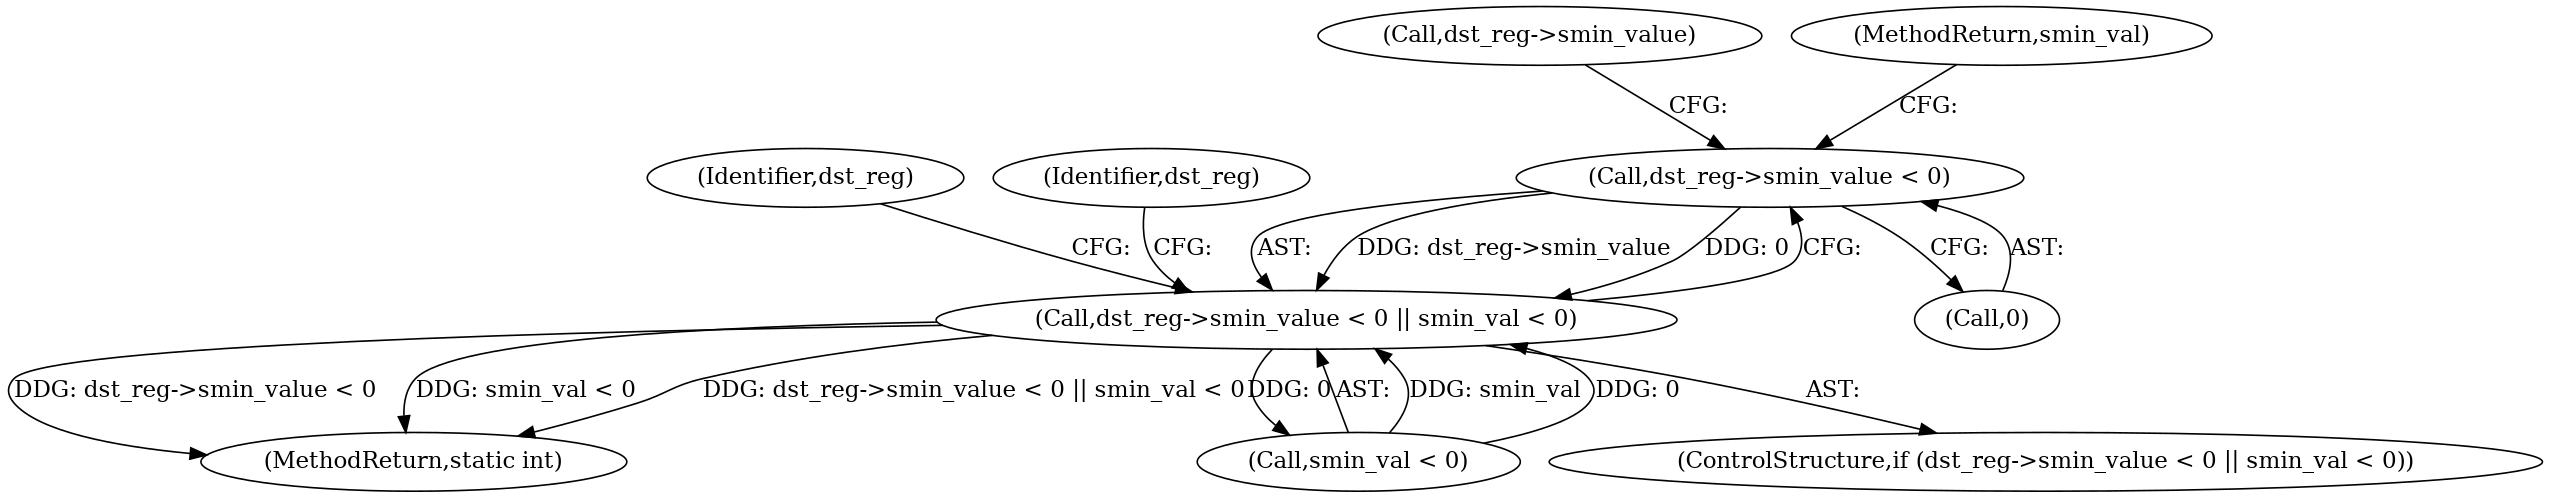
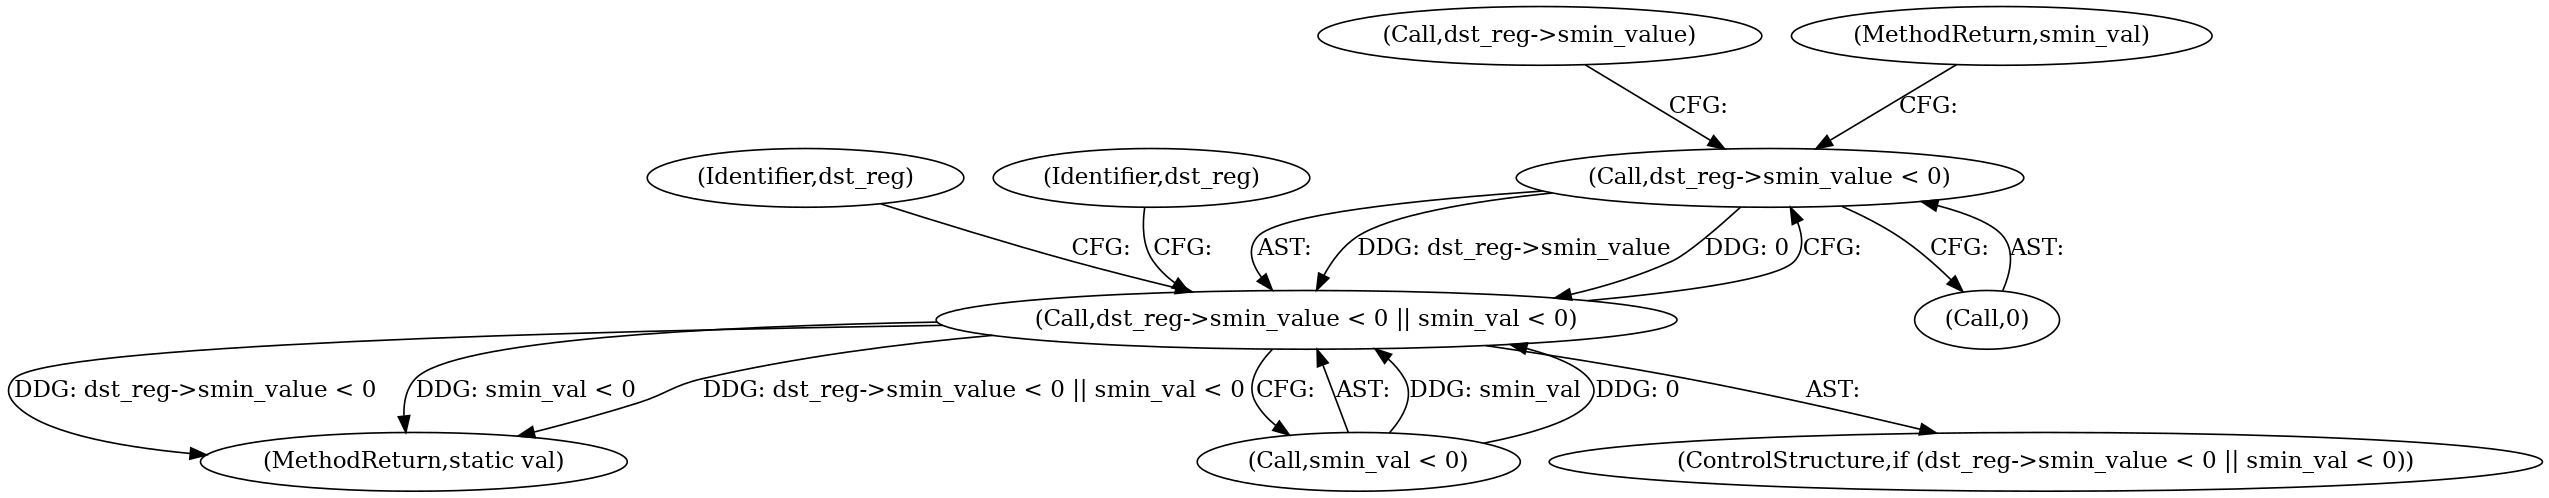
edge "(Call,dst_reg->smin_value < 0 || smin_val < 0)" -> "(Call,smin_val < 0)": label "DDG: 0" -> "CFG: "
node "(MethodReturn,static int)": label "(MethodReturn,static int)" -> "(MethodReturn,static val)"
